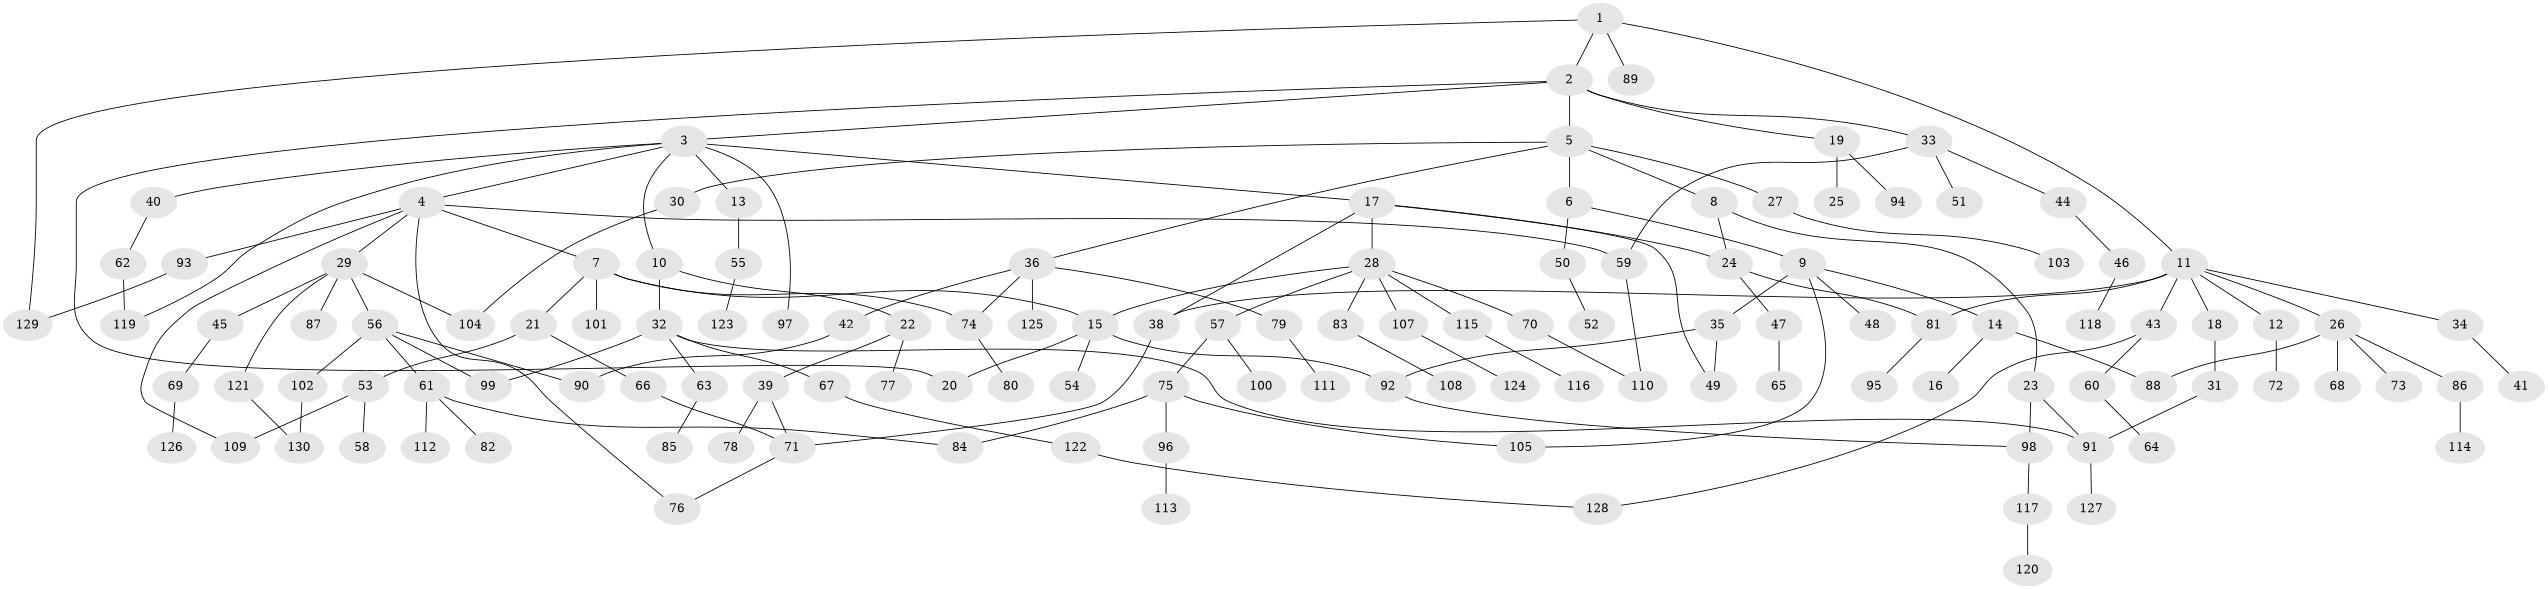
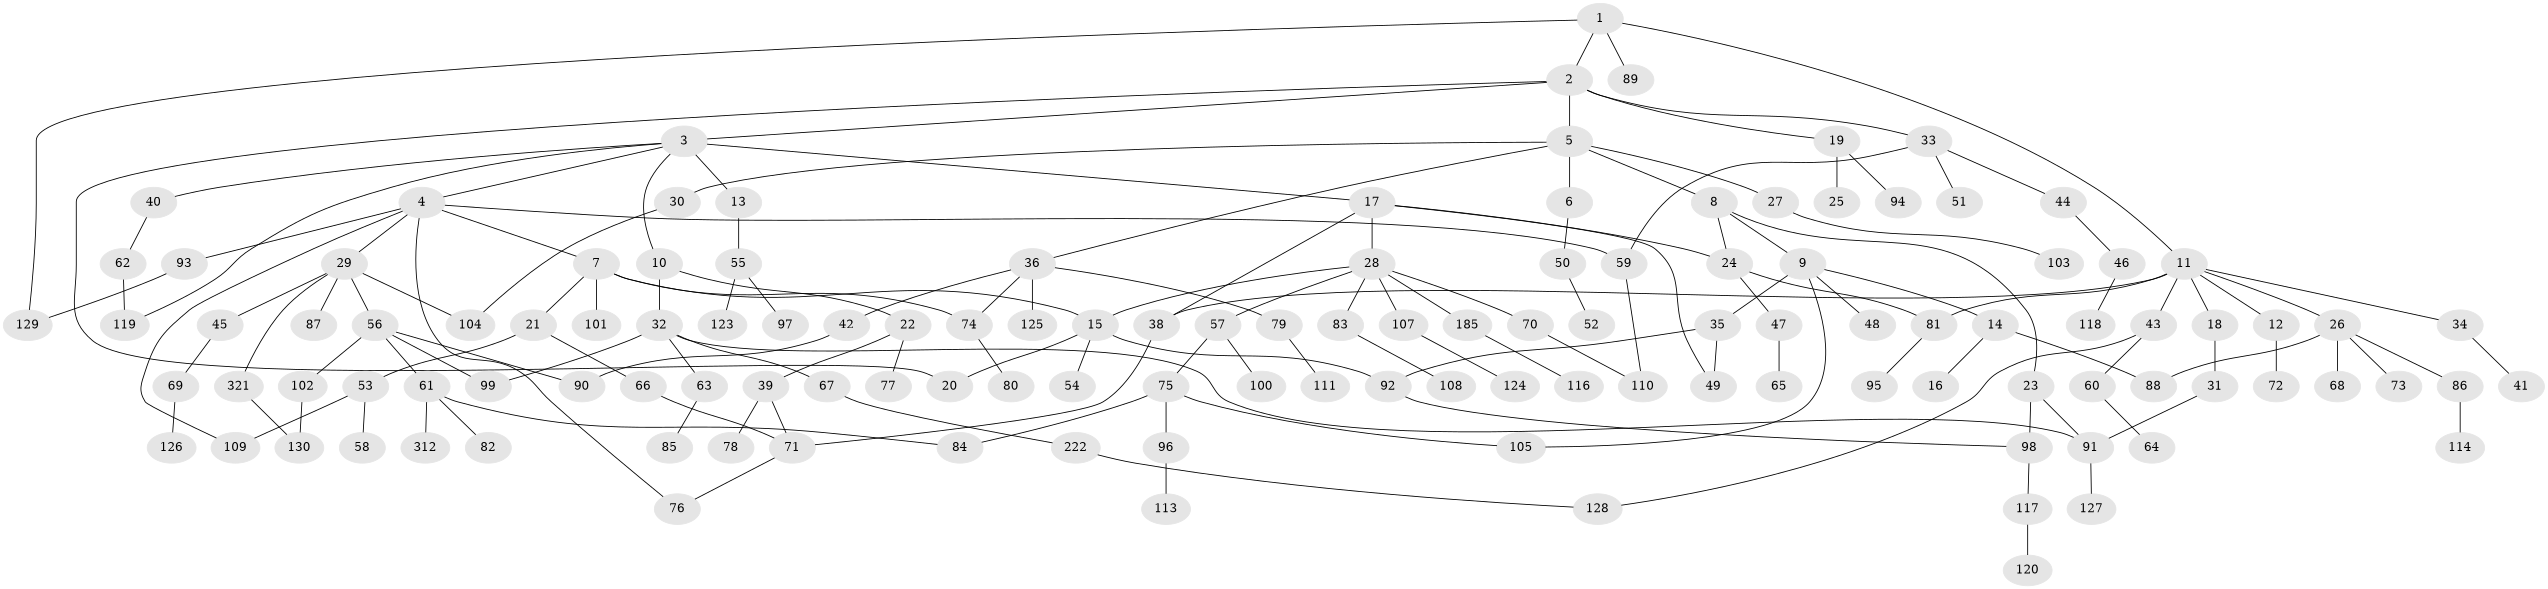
edge "3" -- "97": now "55" -- "97"
edge "6" -- "9": now "8" -- "9"
node "115": label "115" -> "185"
node "121": label "121" -> "321"
node "112": label "112" -> "312"
node "122": label "122" -> "222"
